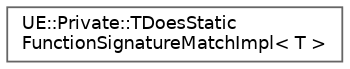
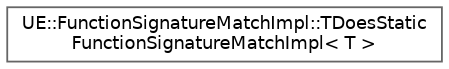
node "UE::Private::TDoesStatic FunctionSignatureMatchImpl< T >": label "UE::Private::TDoesStatic FunctionSignatureMatchImpl< T >" -> "UE::FunctionSignatureMatchImpl::TDoesStatic FunctionSignatureMatchImpl< T >"
